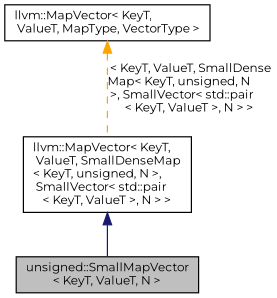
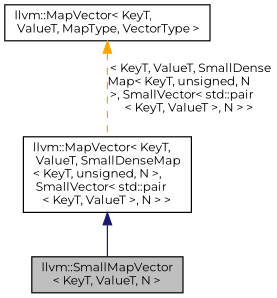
node "unsigned::SmallMapVector < KeyT, ValueT, N >": label "unsigned::SmallMapVector < KeyT, ValueT, N >" -> "llvm::SmallMapVector < KeyT, ValueT, N >"
